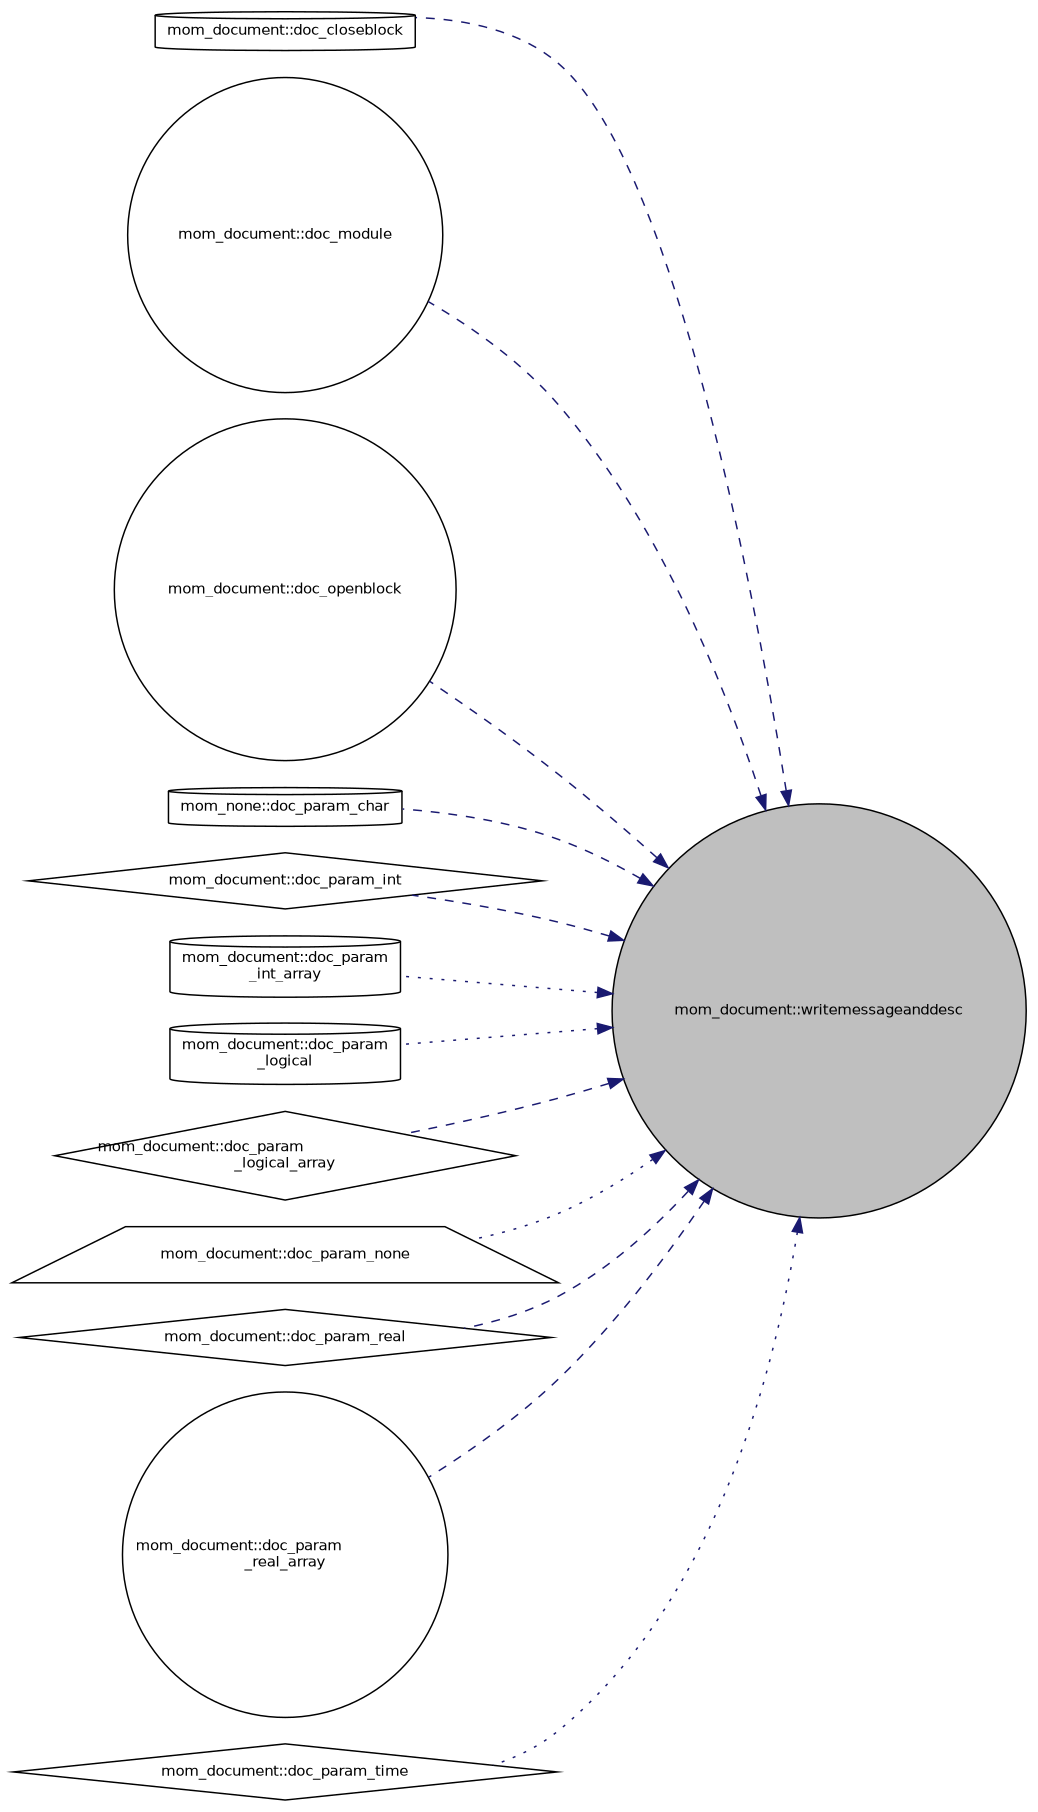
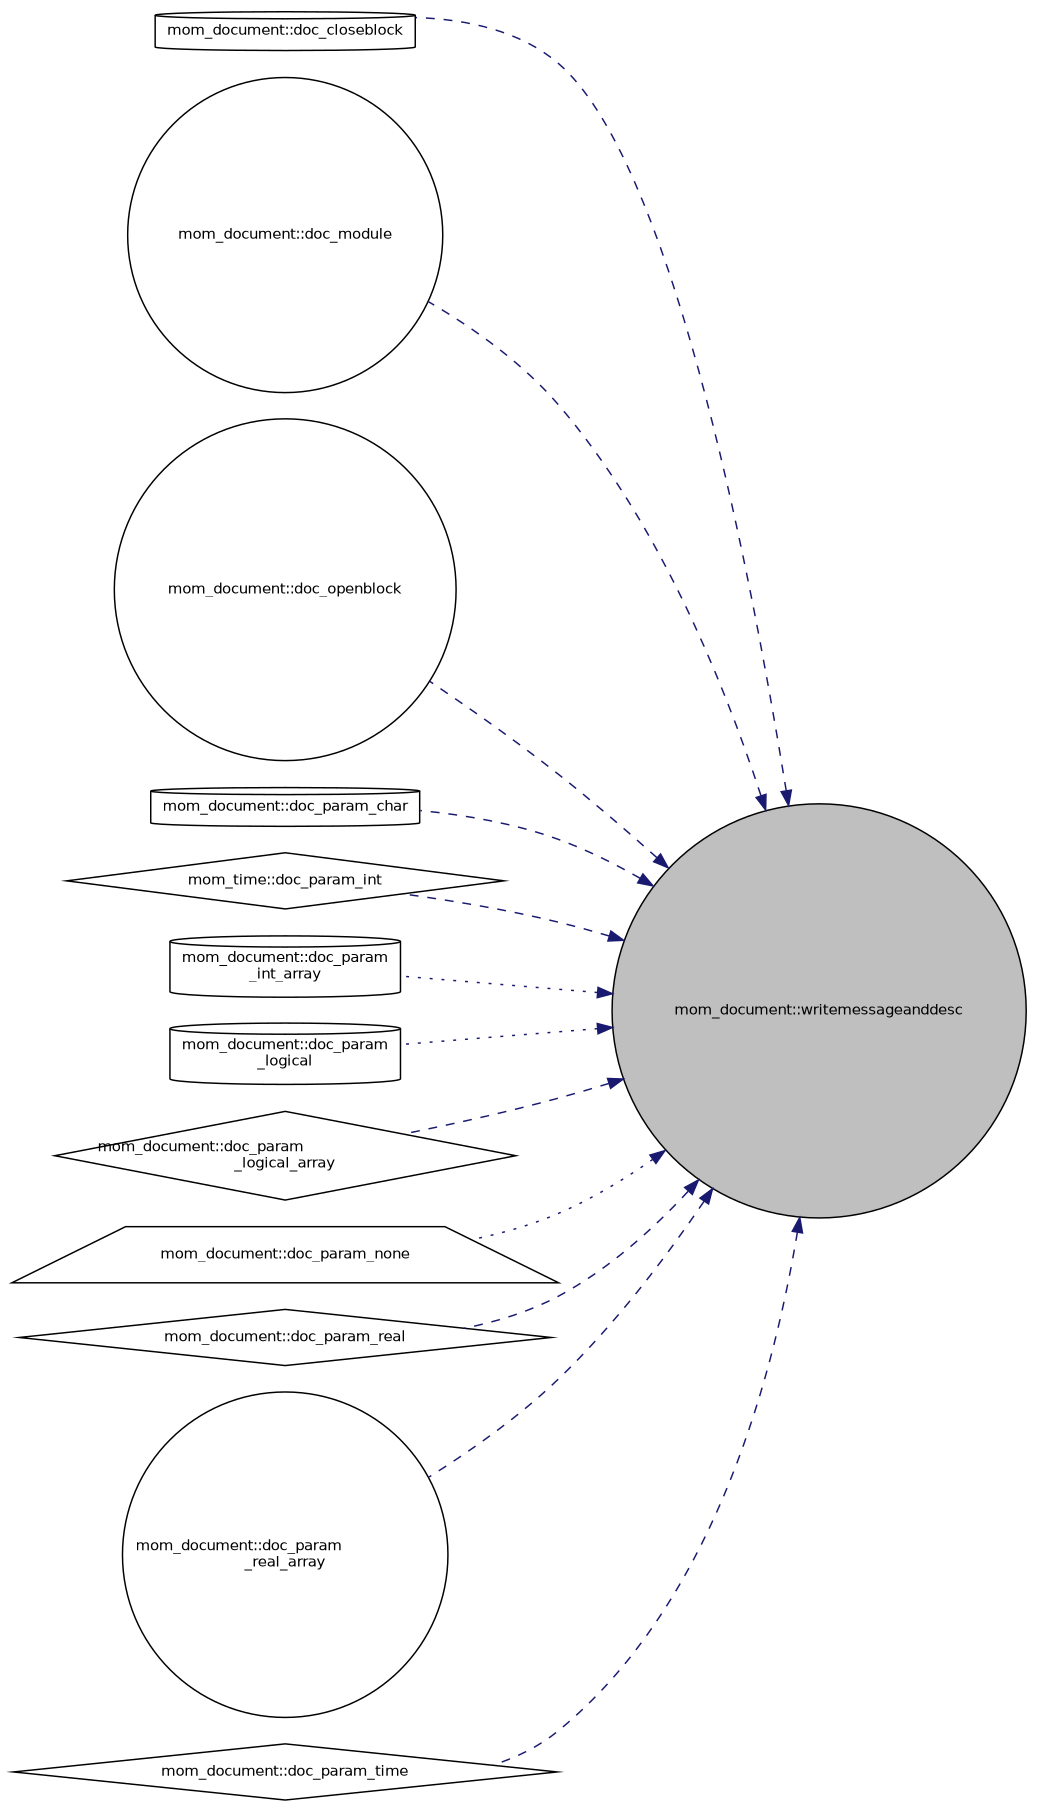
node "mom_none::doc_param_char": label "mom_none::doc_param_char" -> "mom_document::doc_param_char"
node "mom_document::doc_param_int": label "mom_document::doc_param_int" -> "mom_time::doc_param_int"
edge "mom_document::doc_param_time" -> "mom_document::writemessageanddesc": style dotted -> dashed
